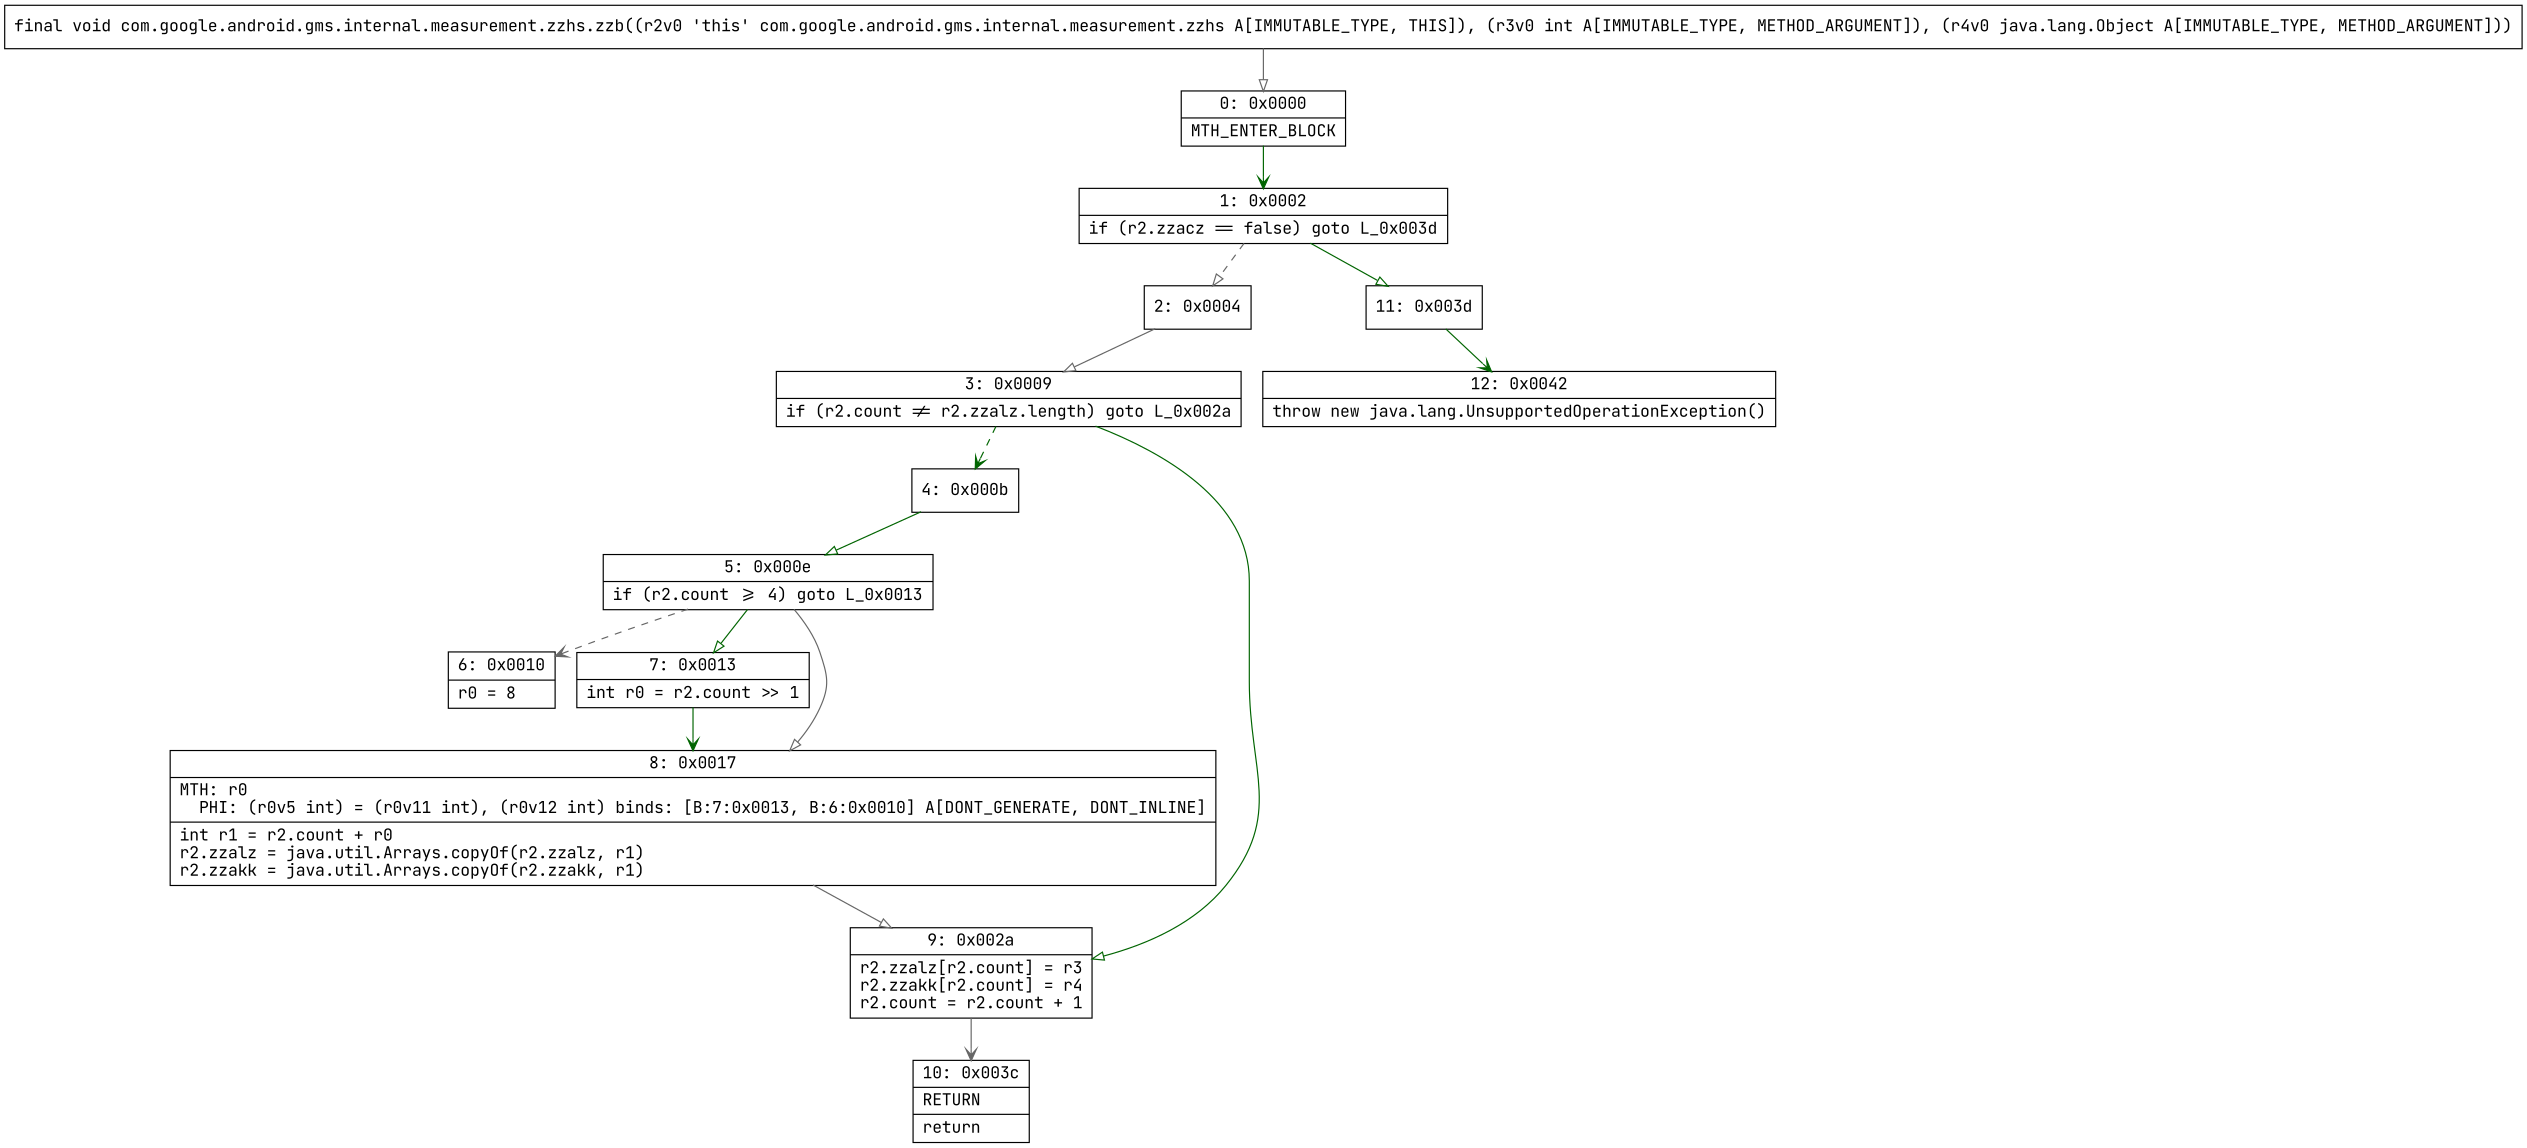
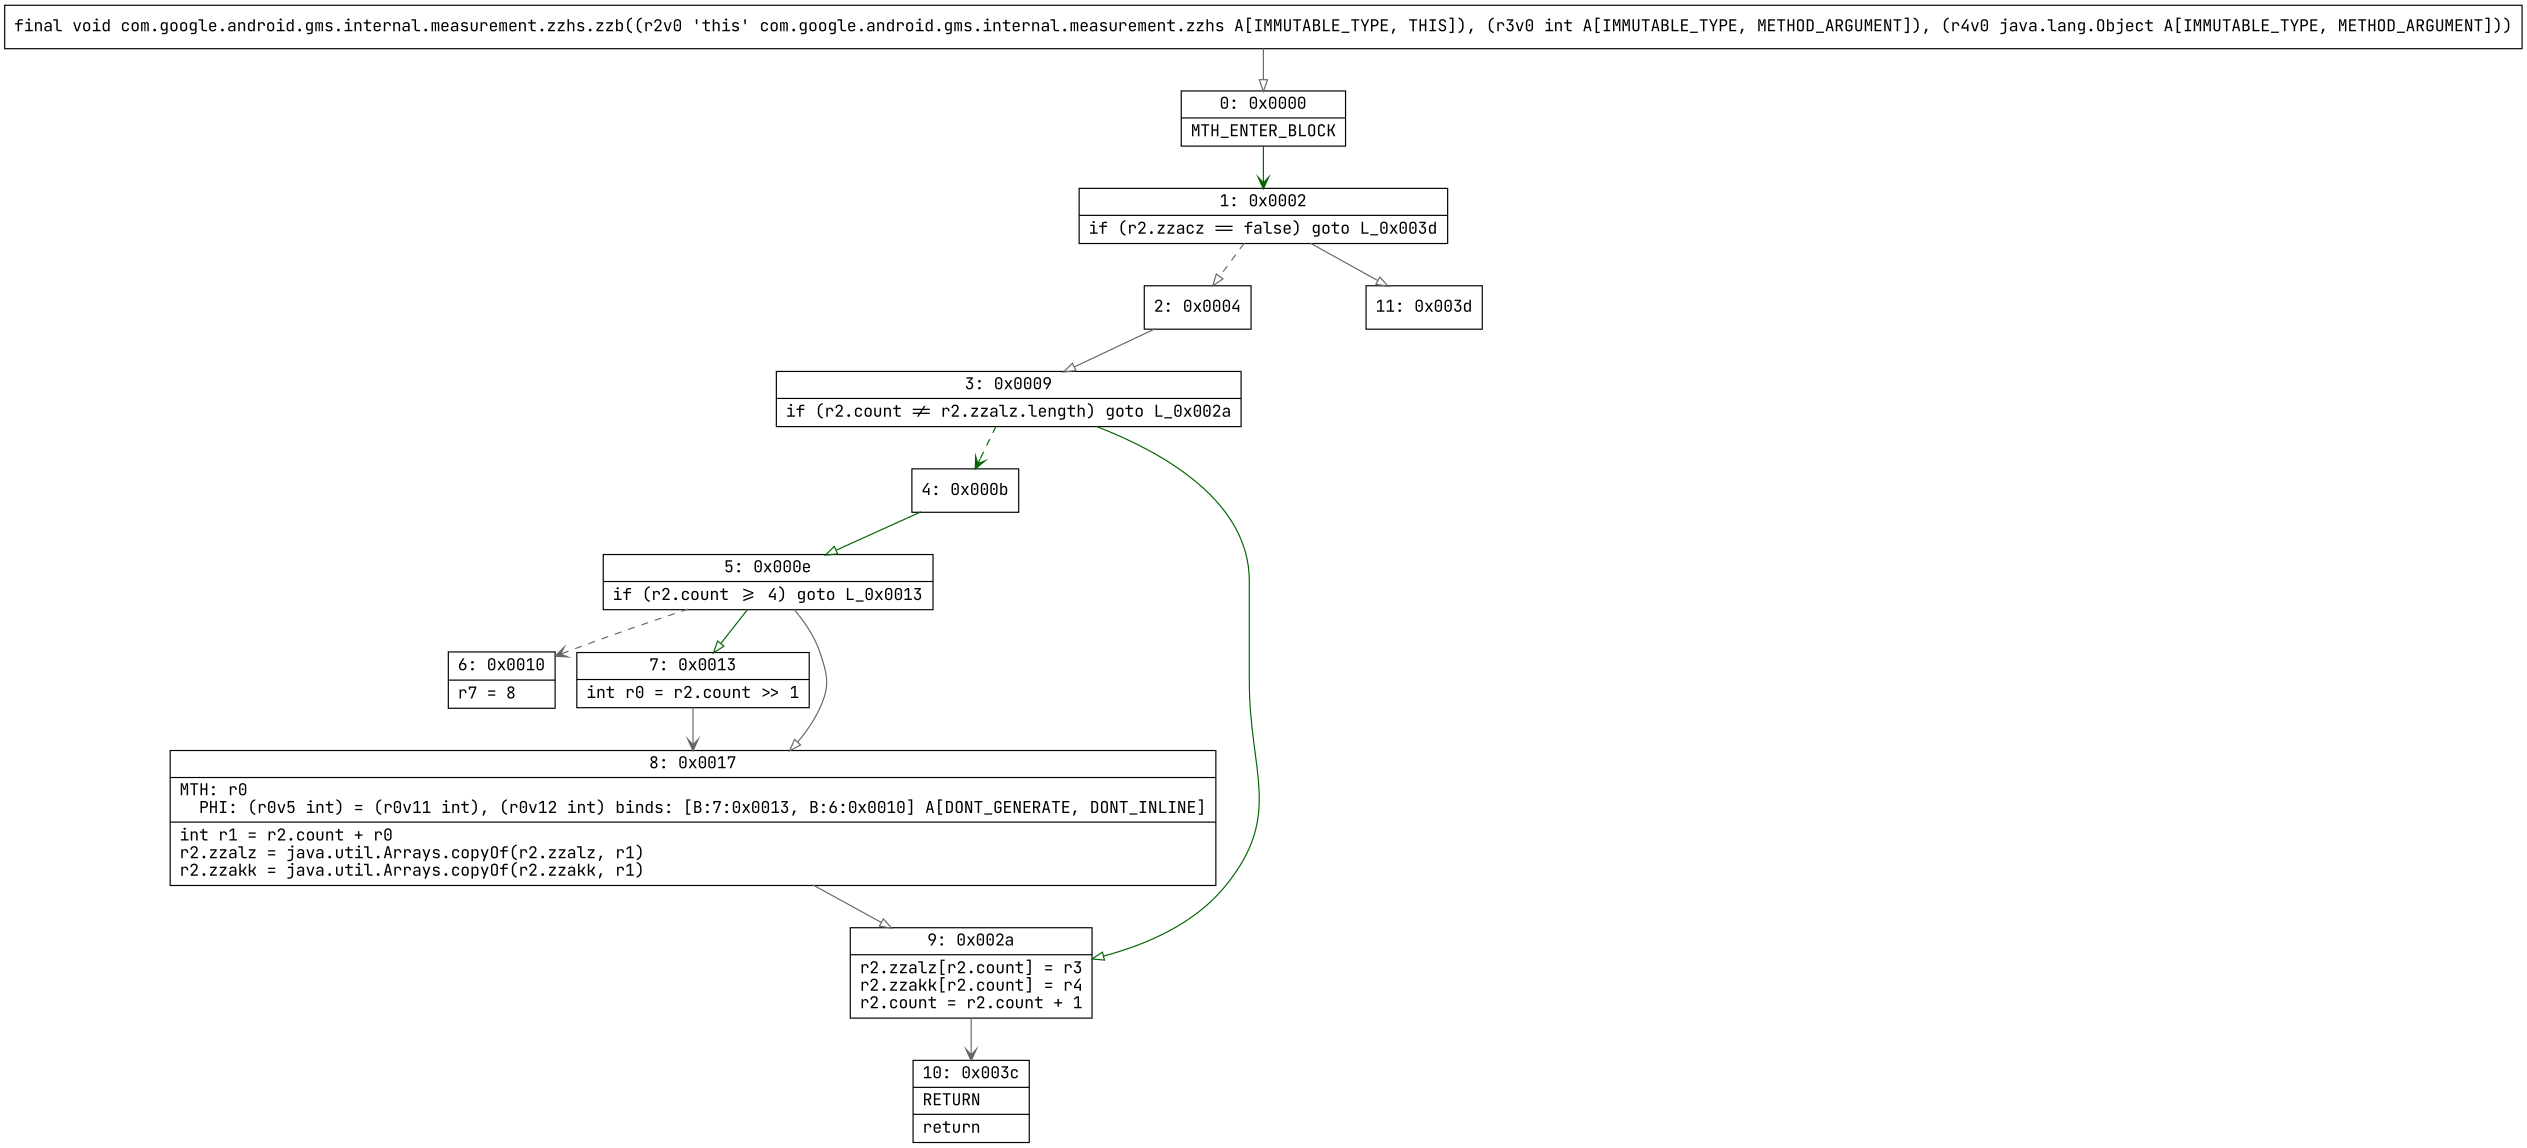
edge "1: 0x0002" -> "11: 0x003d": color darkgreen -> gray40
node "12: 0x0042": removed
node "6: 0x0010": text "r0 = 8" -> "r7 = 8"
edge "7: 0x0013" -> "8: 0x0017": color darkgreen -> gray40
